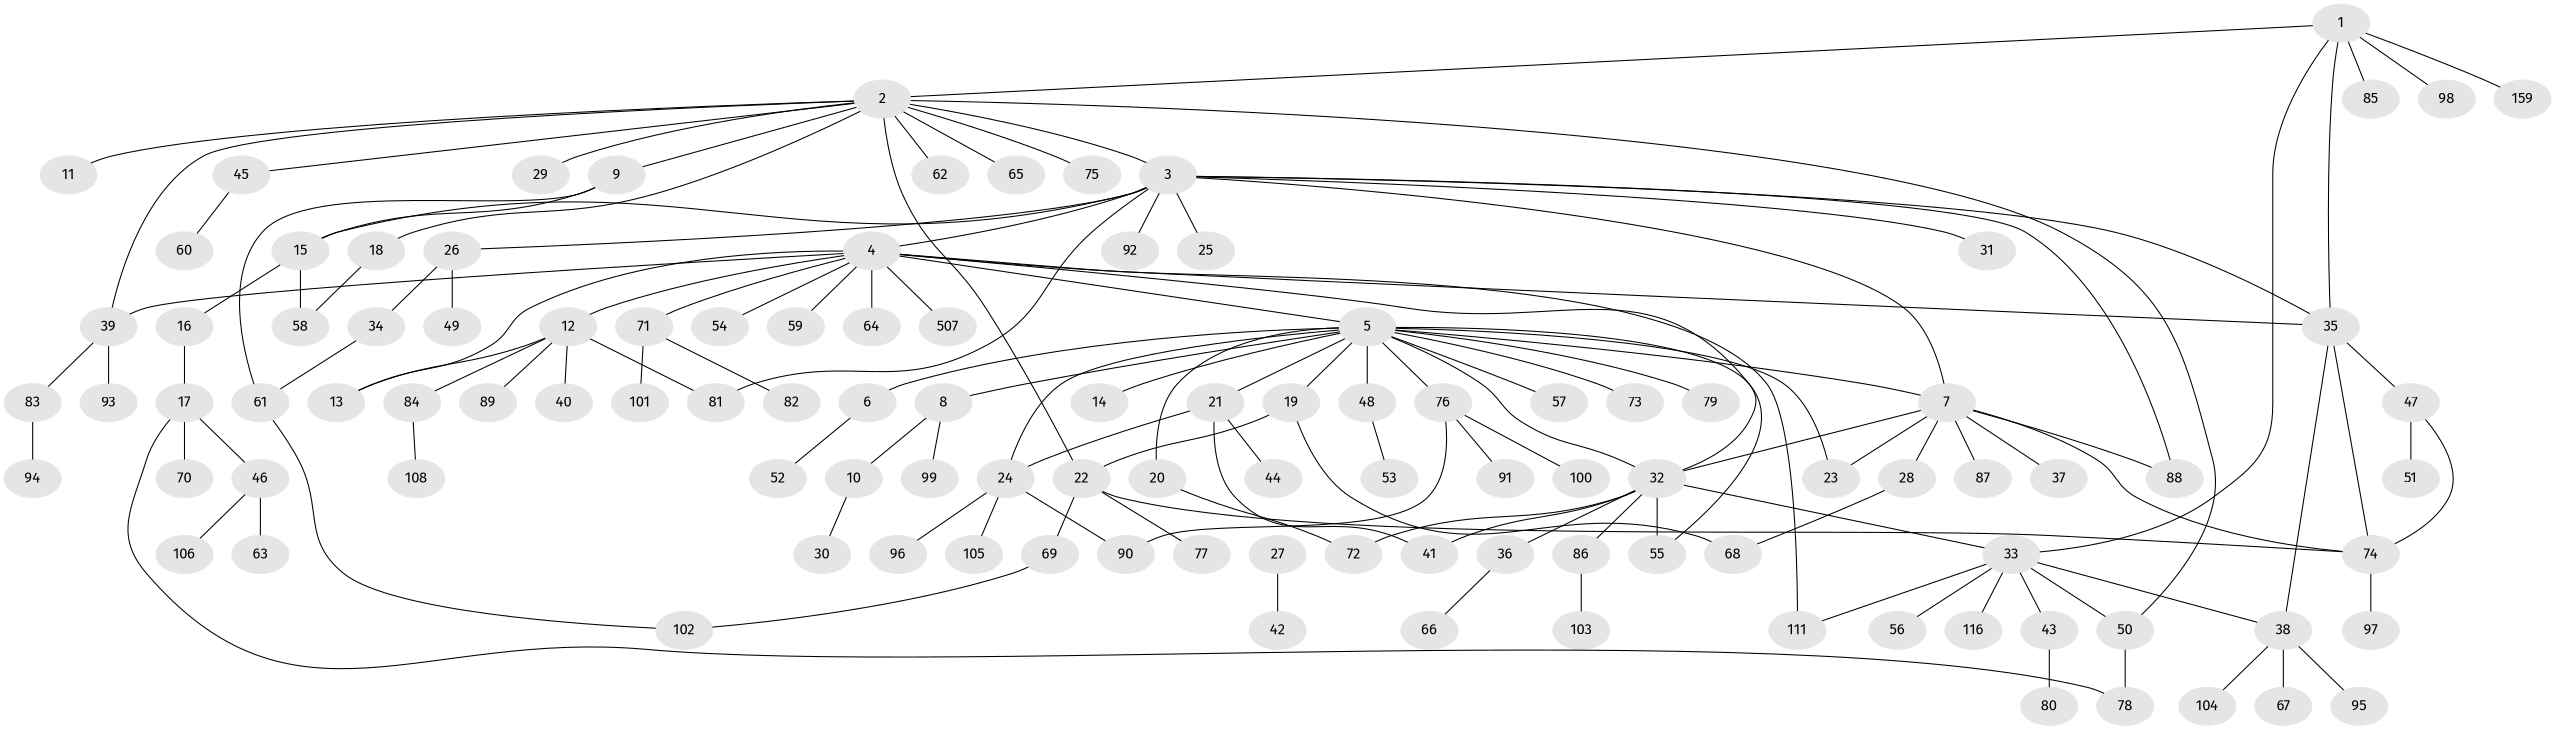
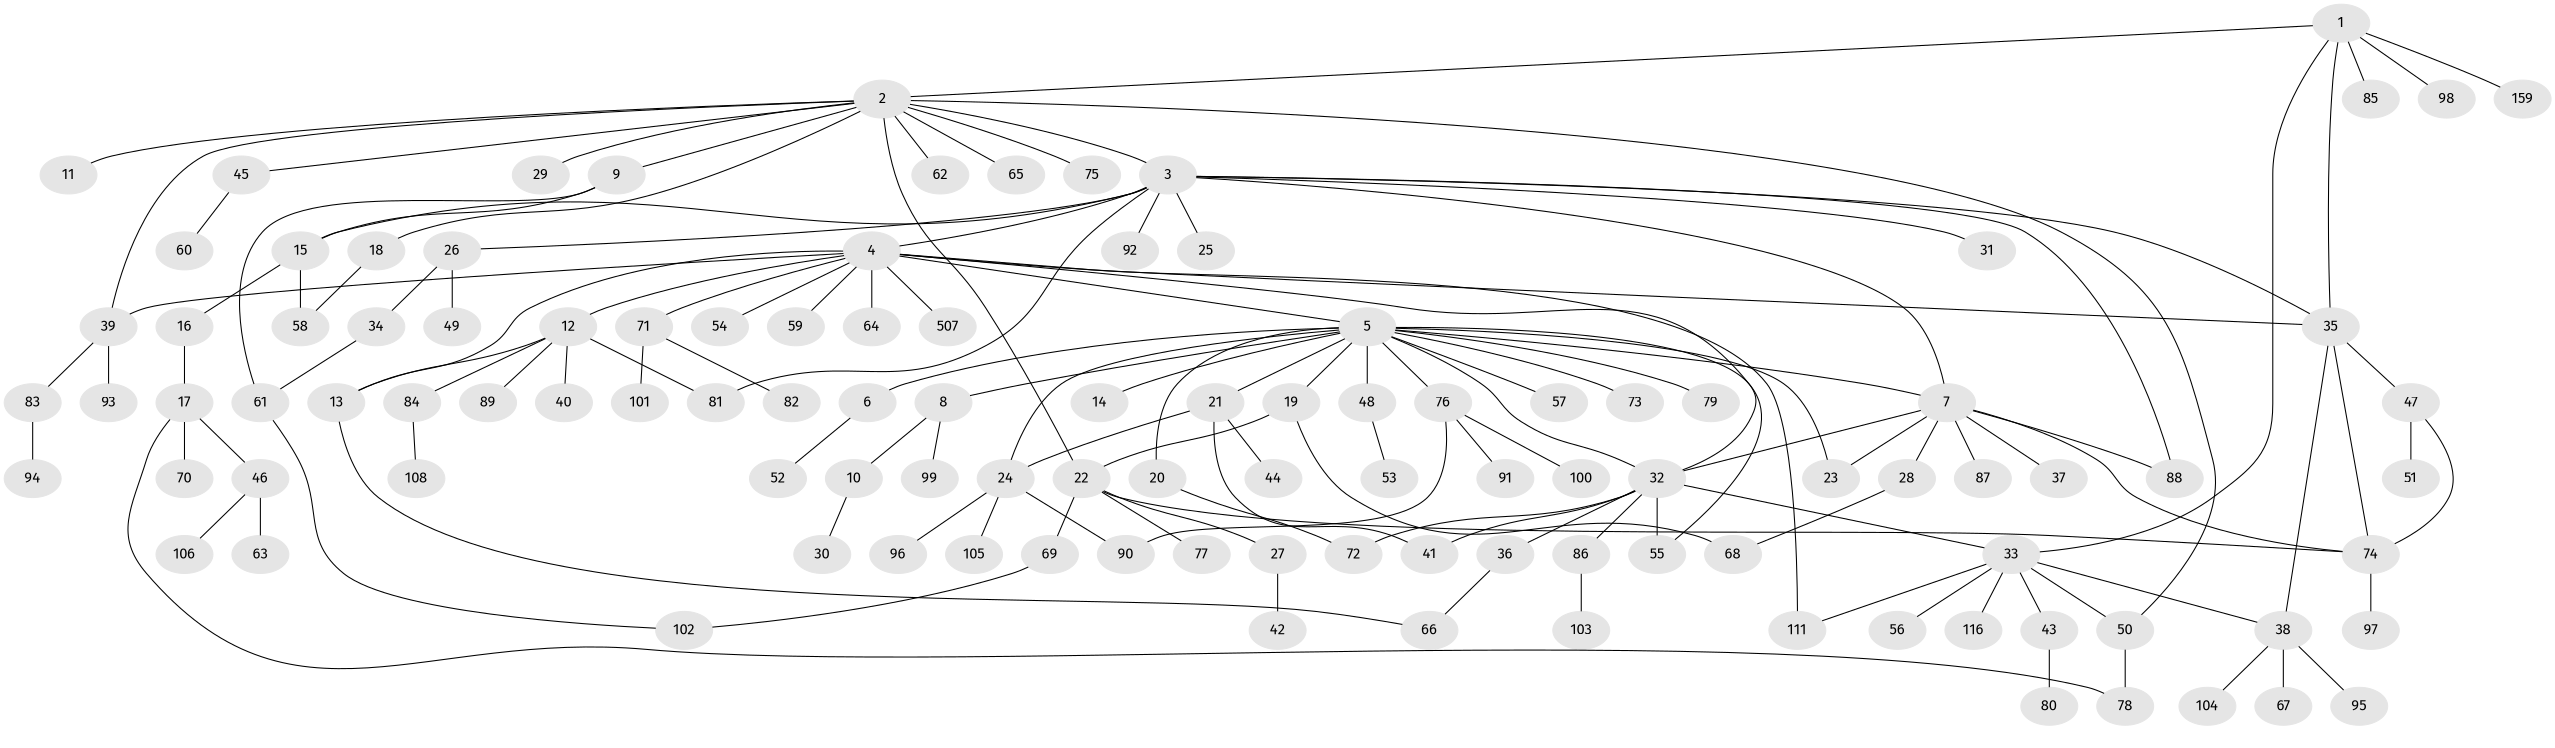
edge "22" -- "27": added
edge "13" -- "66": added
